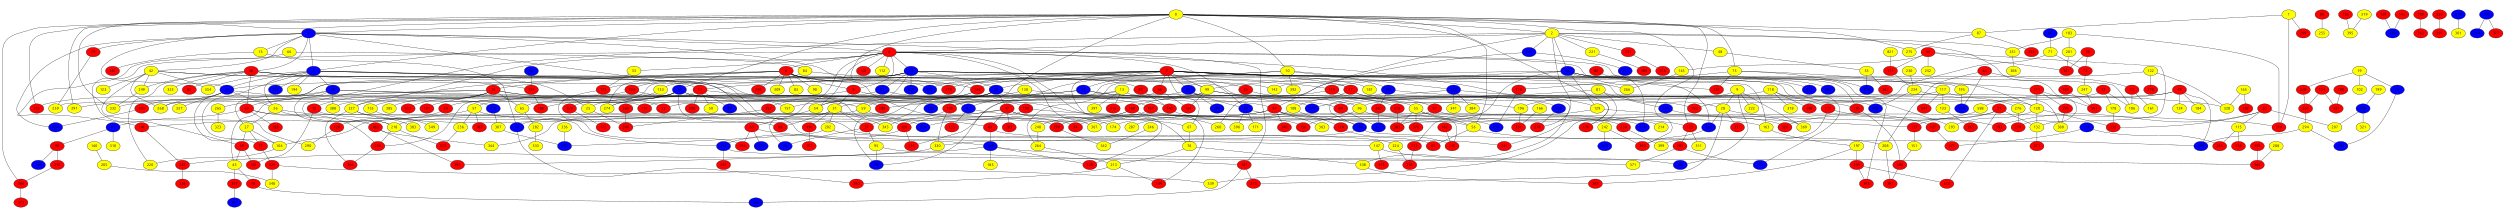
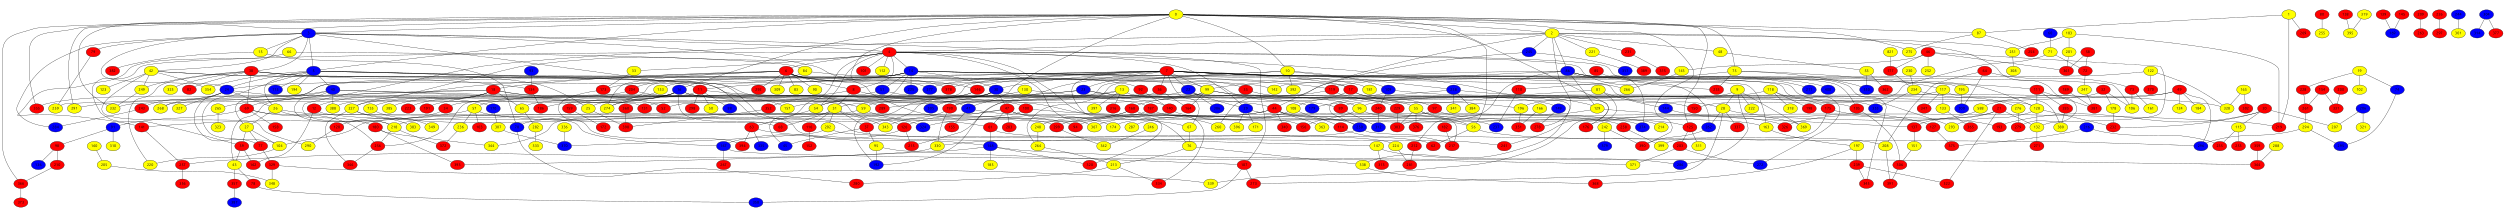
node "199": removed
edge "42" -- "268": removed
